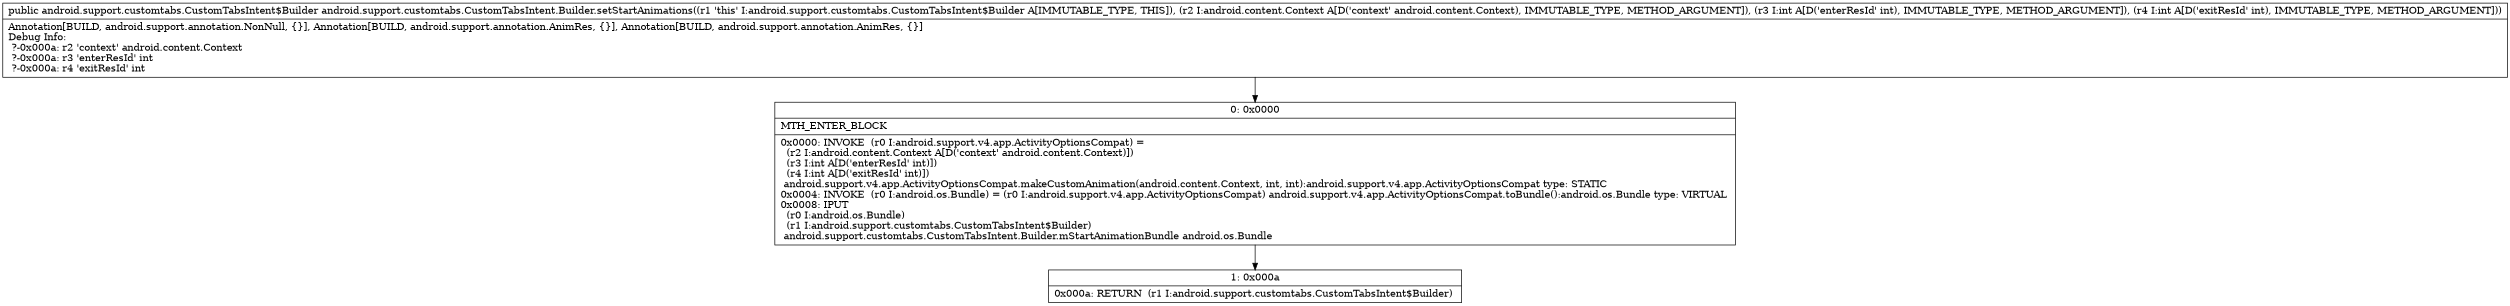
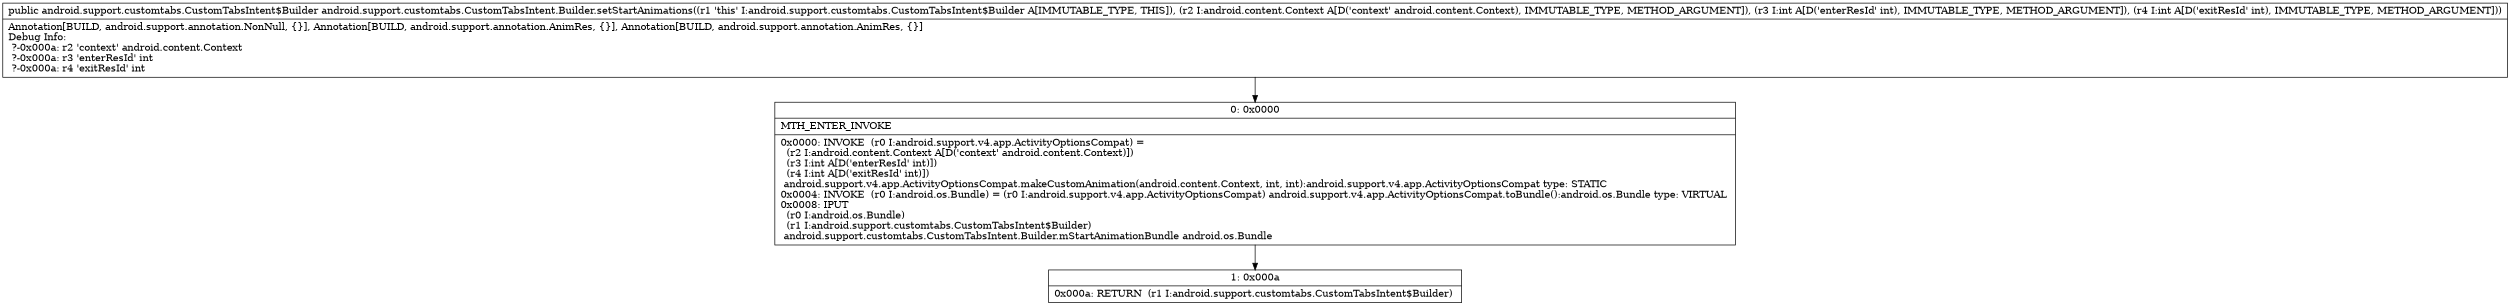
node "0: 0x0000": text "MTH_ENTER_BLOCK" -> "MTH_ENTER_INVOKE"
